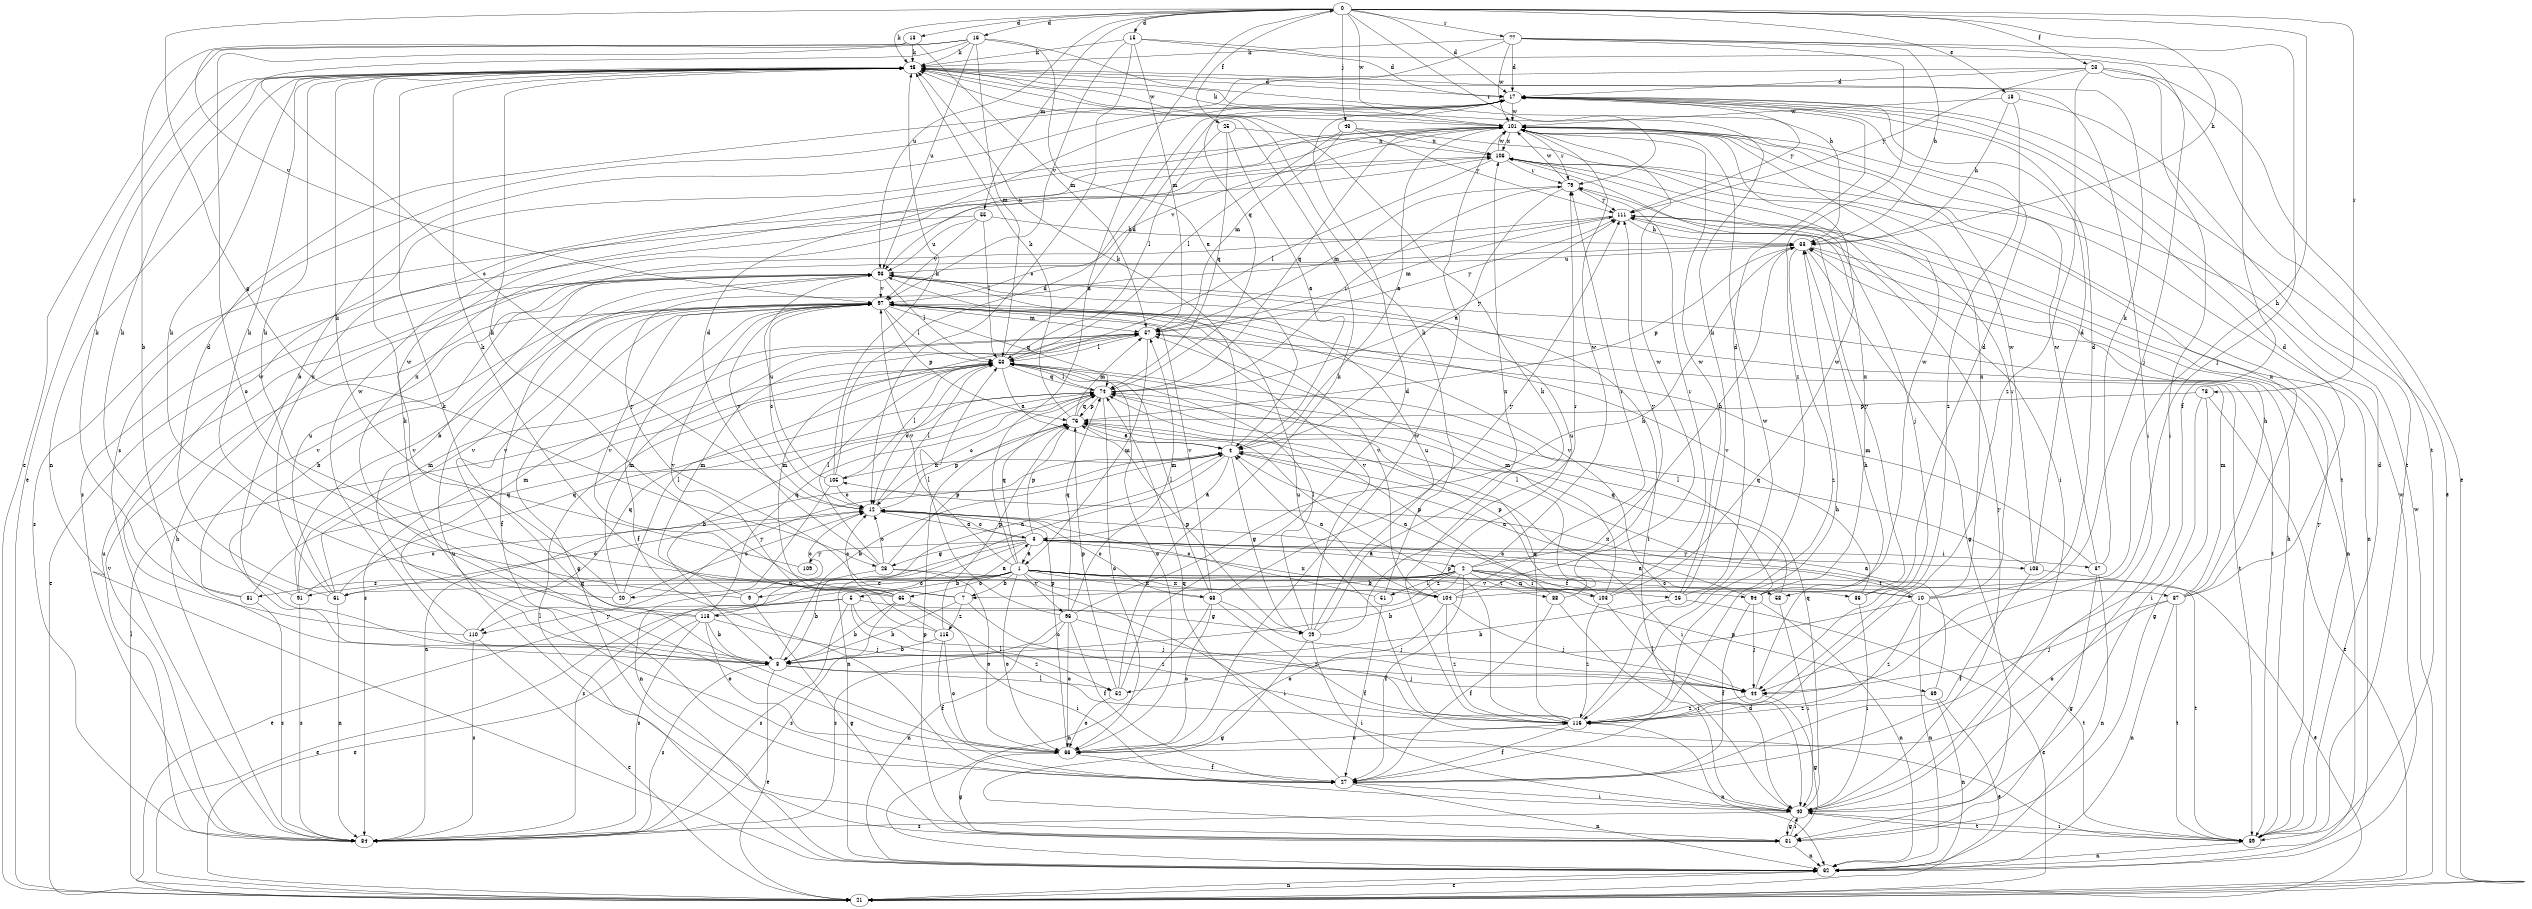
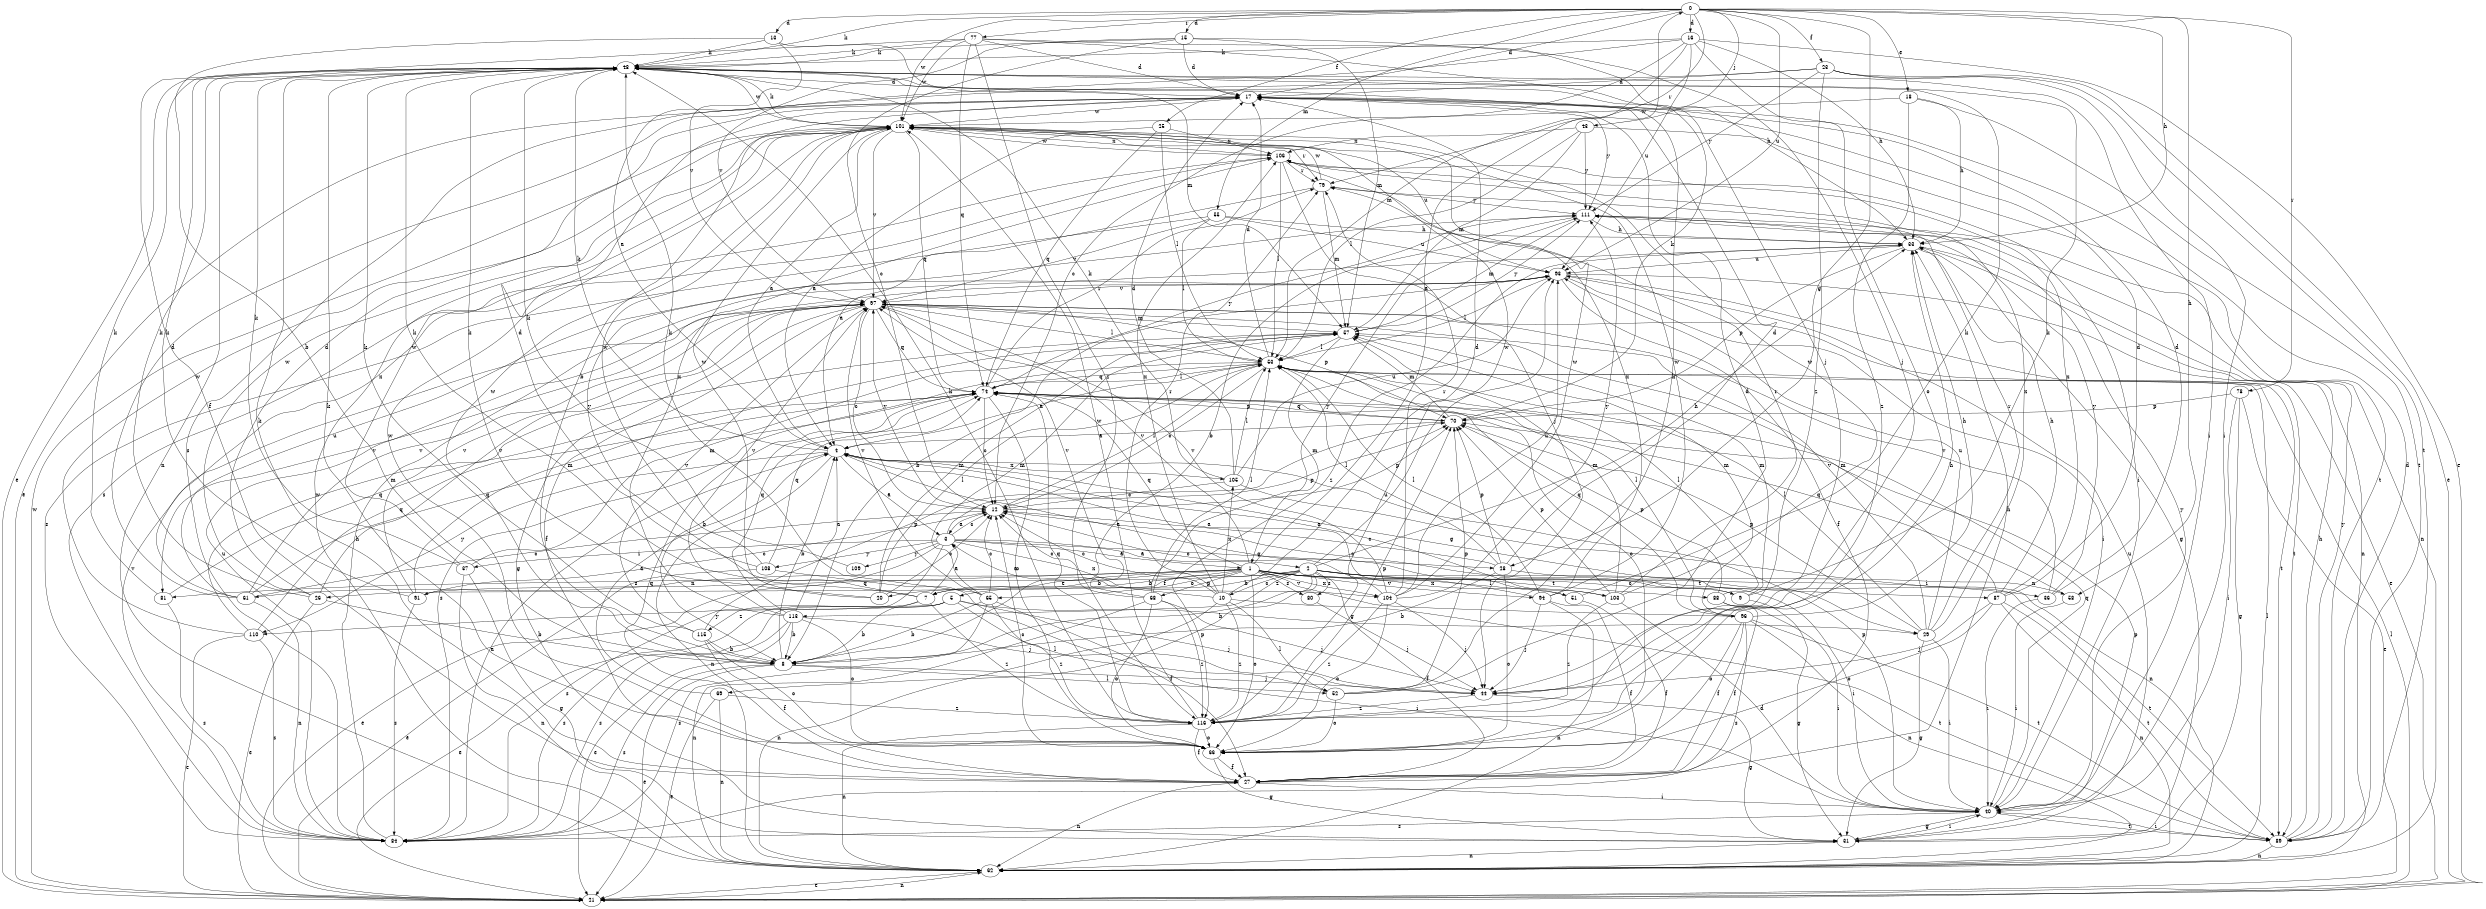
edge "81" -> "97": reversed
node "76": label "76" -> "70"
node "80": added
edge "4" -> "40": label "i" -> "p"
